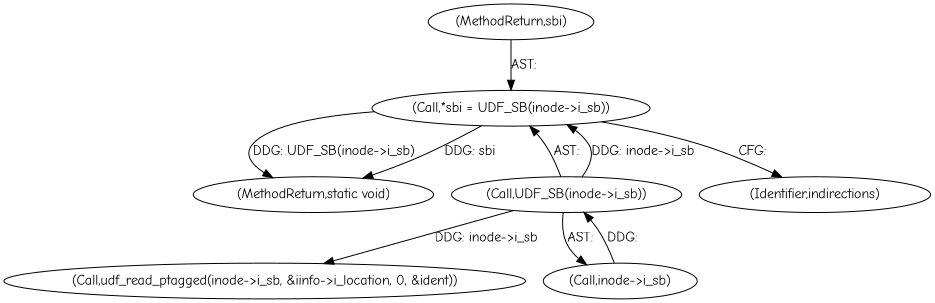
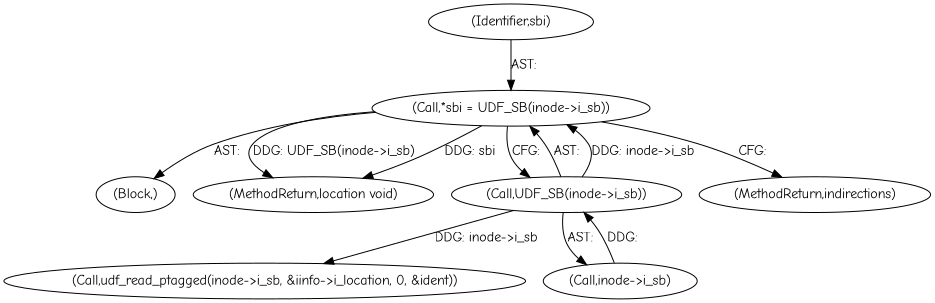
node "(MethodReturn,sbi)": label "(MethodReturn,sbi)" -> "(Identifier,sbi)"
edge "(Call,*sbi = UDF_SB(inode->i_sb))" -> "(Call,UDF_SB(inode->i_sb))": added, label "CFG:"
node "(Block,)": added
node "(MethodReturn,static void)": label "(MethodReturn,static void)" -> "(MethodReturn,location void)"
node "(Identifier,indirections)": label "(Identifier,indirections)" -> "(MethodReturn,indirections)"
